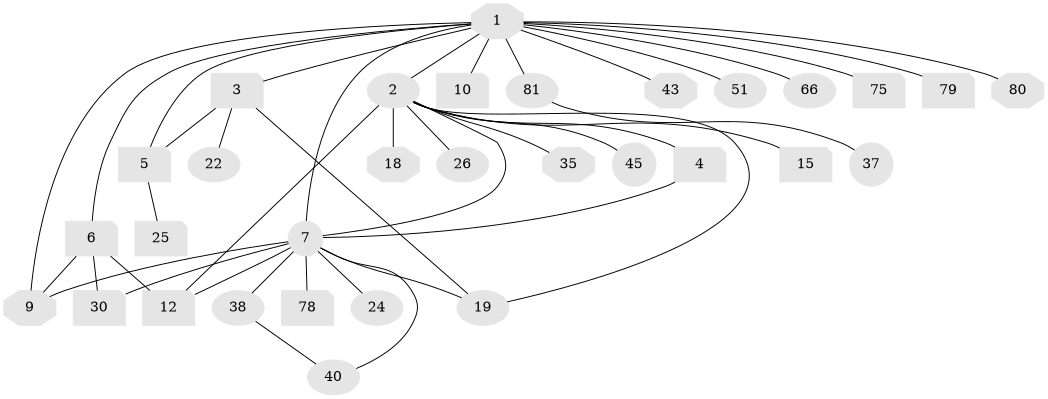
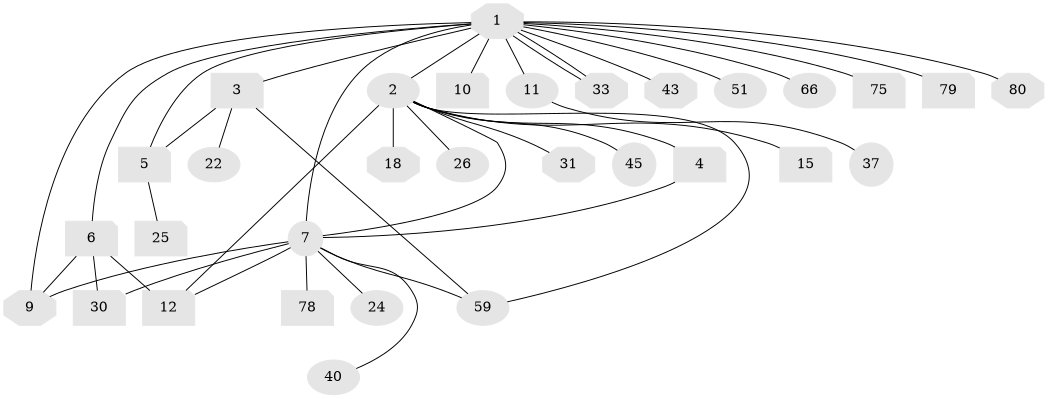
node "81": label "81" -> "11"
node "33": added
node "35": label "35" -> "31"
node "38": removed
node "19": label "19" -> "59"
